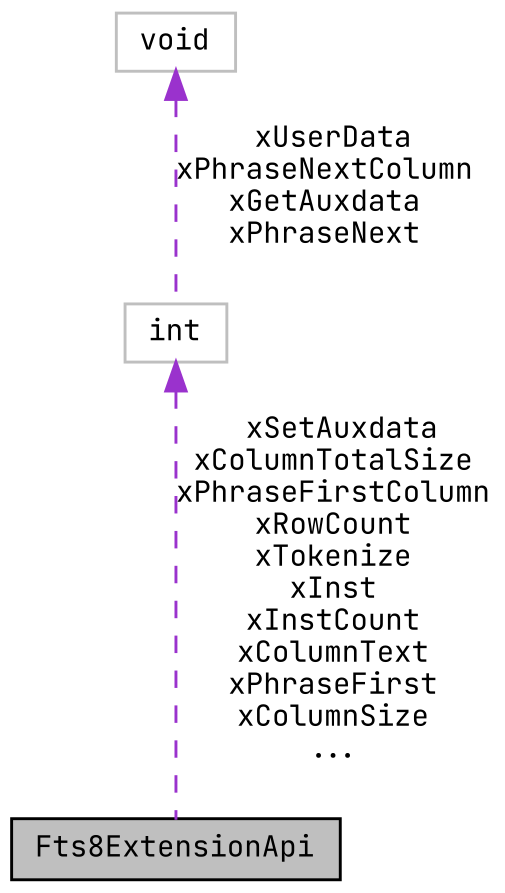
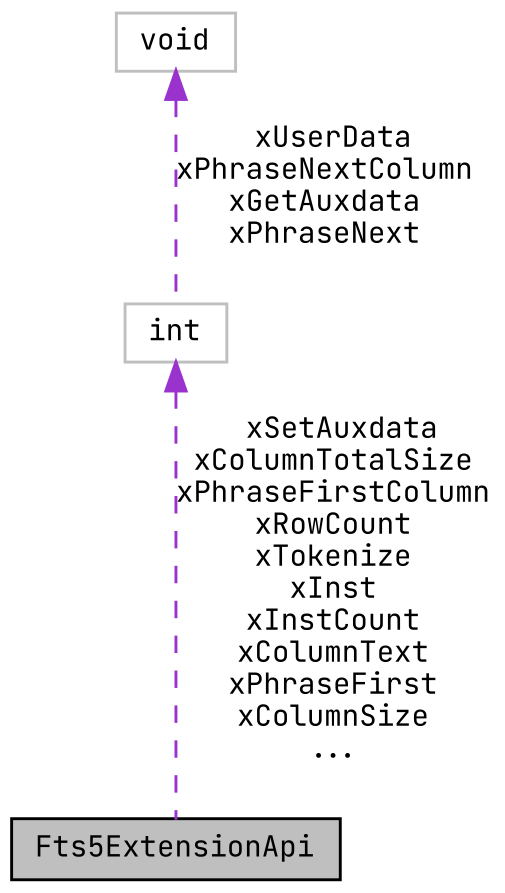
node "Fts8ExtensionApi": label "Fts8ExtensionApi" -> "Fts5ExtensionApi"
